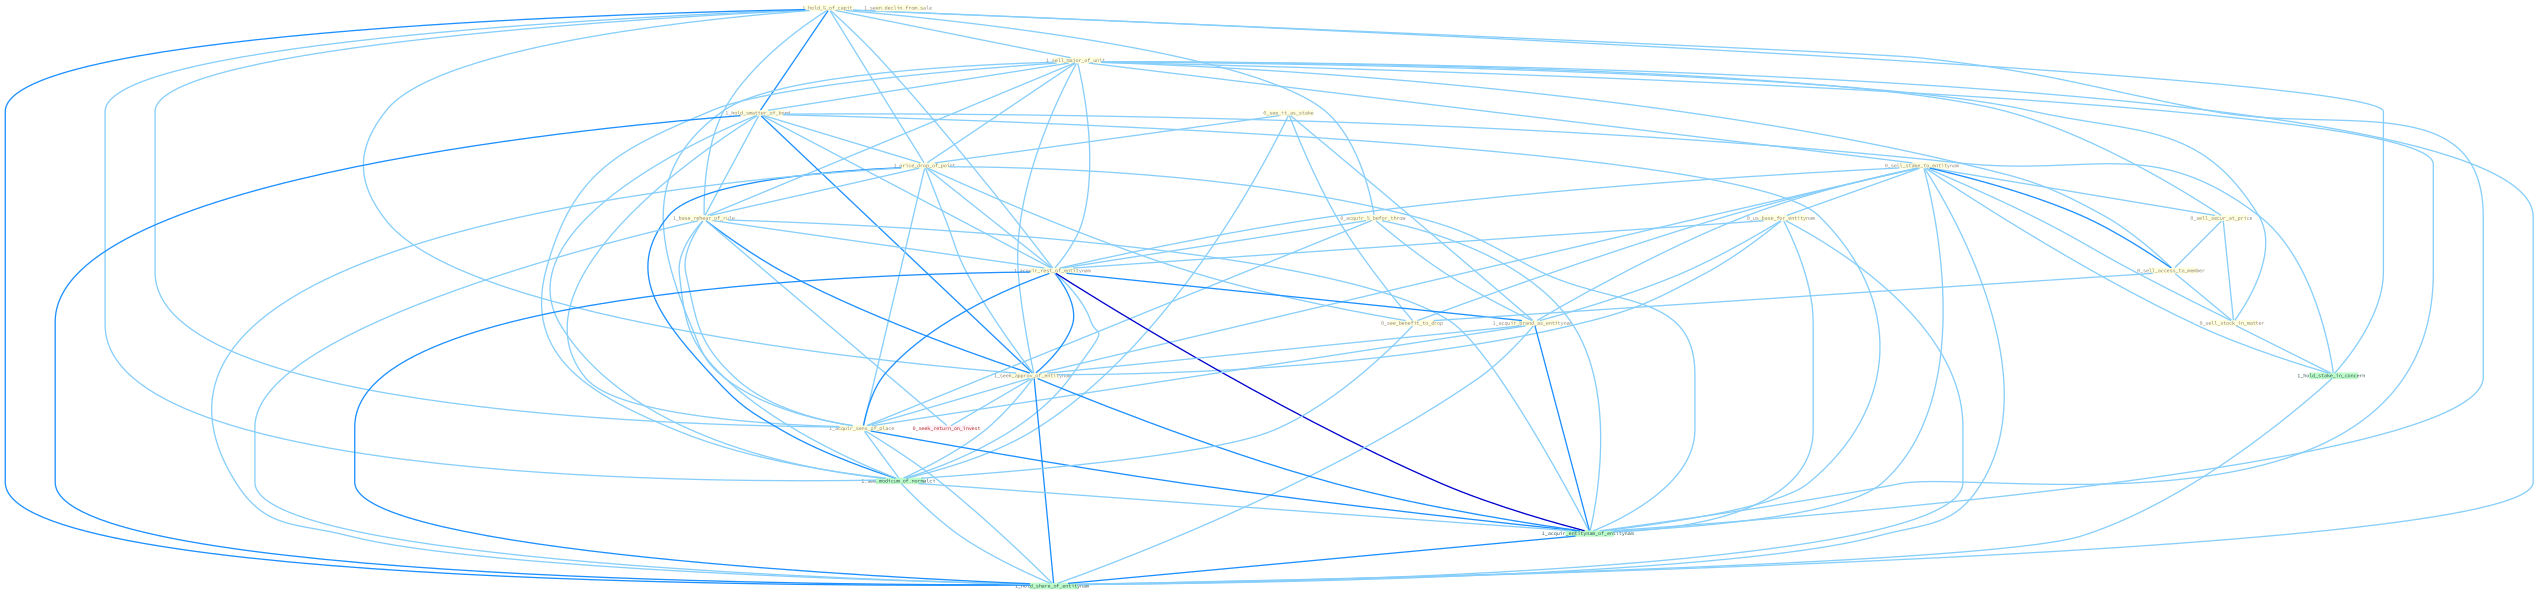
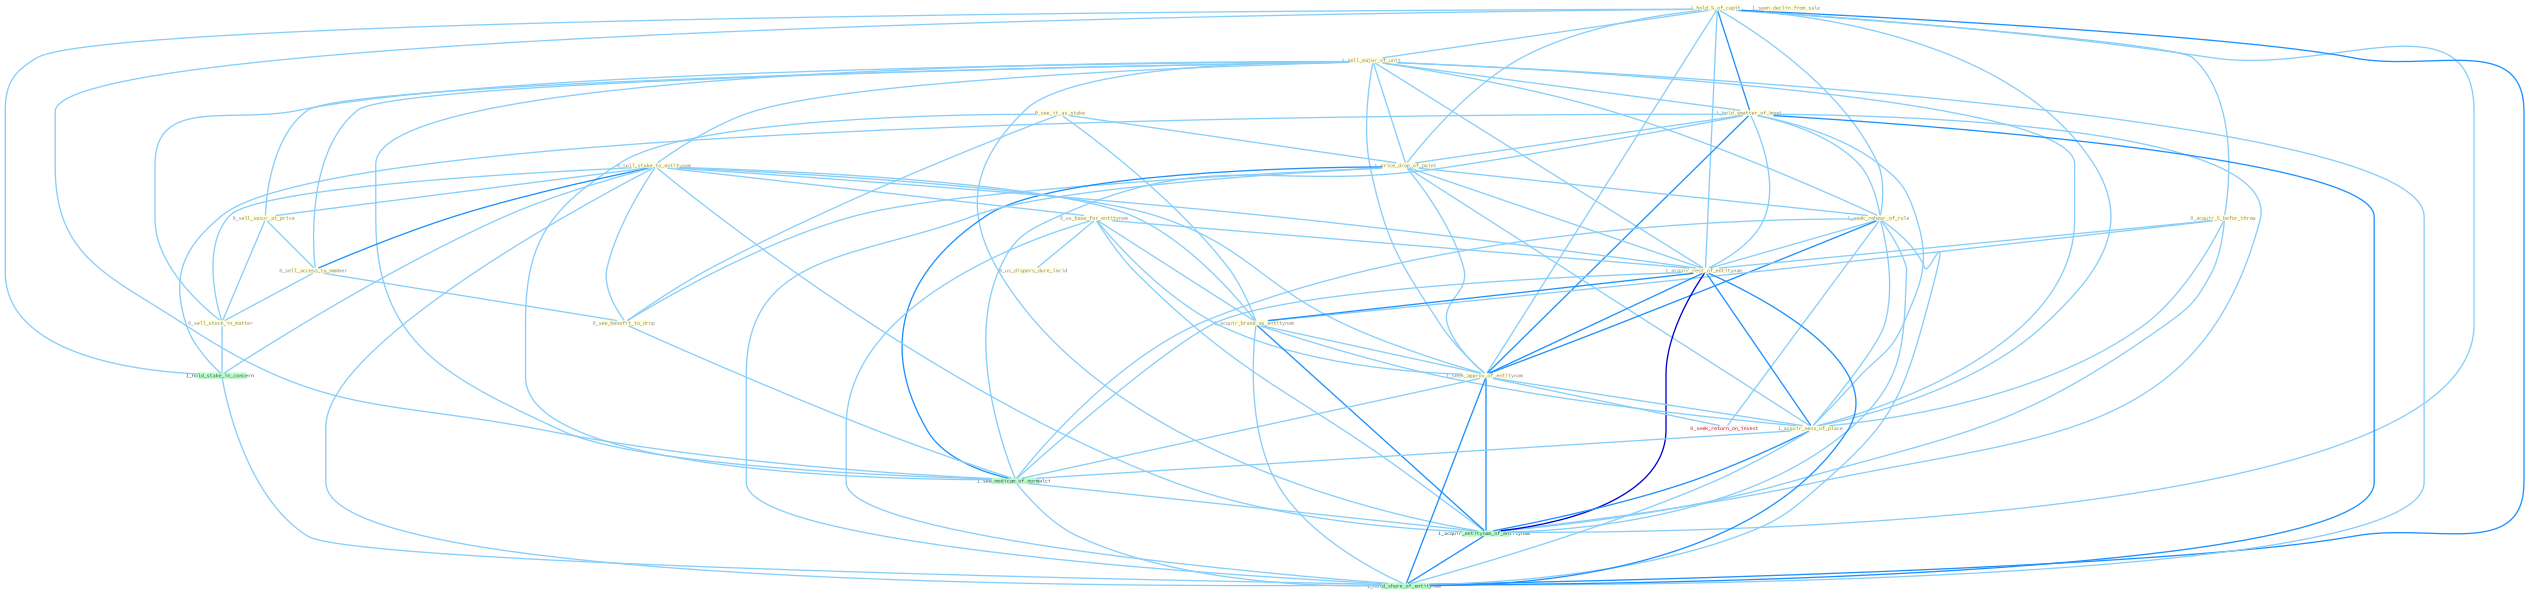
node "1_base_rehear_of_rule": label "1_base_rehear_of_rule" -> "1_seek_rehear_of_rule"
edge "1_price_drop_of_point" -- "1_acquir_entitynam_of_entitynam": removed
node "0_us_dispers_dure_incid": added
